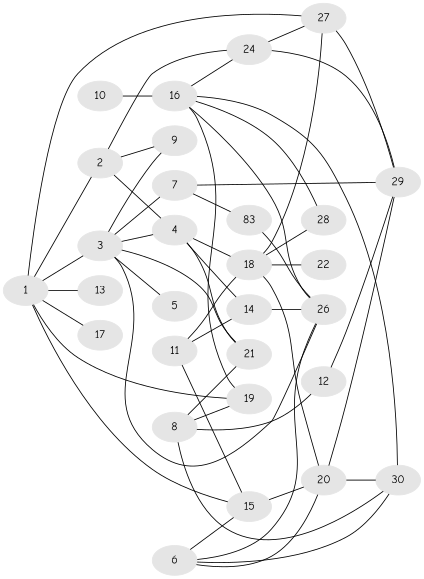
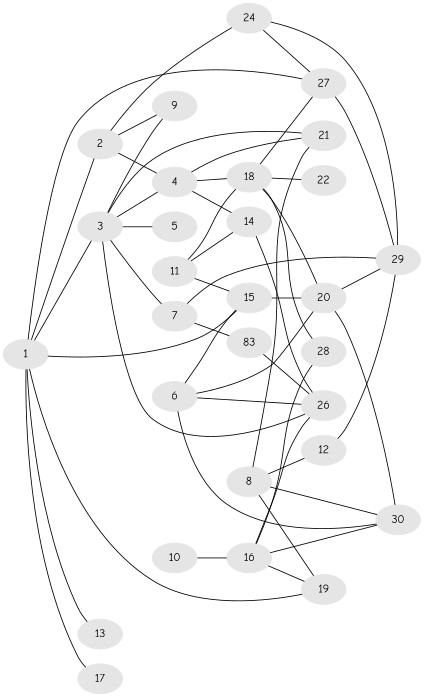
edge "24" -- "16": removed
